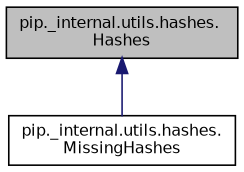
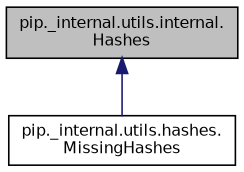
node "pip._internal.utils.hashes. Hashes": label "pip._internal.utils.hashes. Hashes" -> "pip._internal.utils.internal. Hashes"
